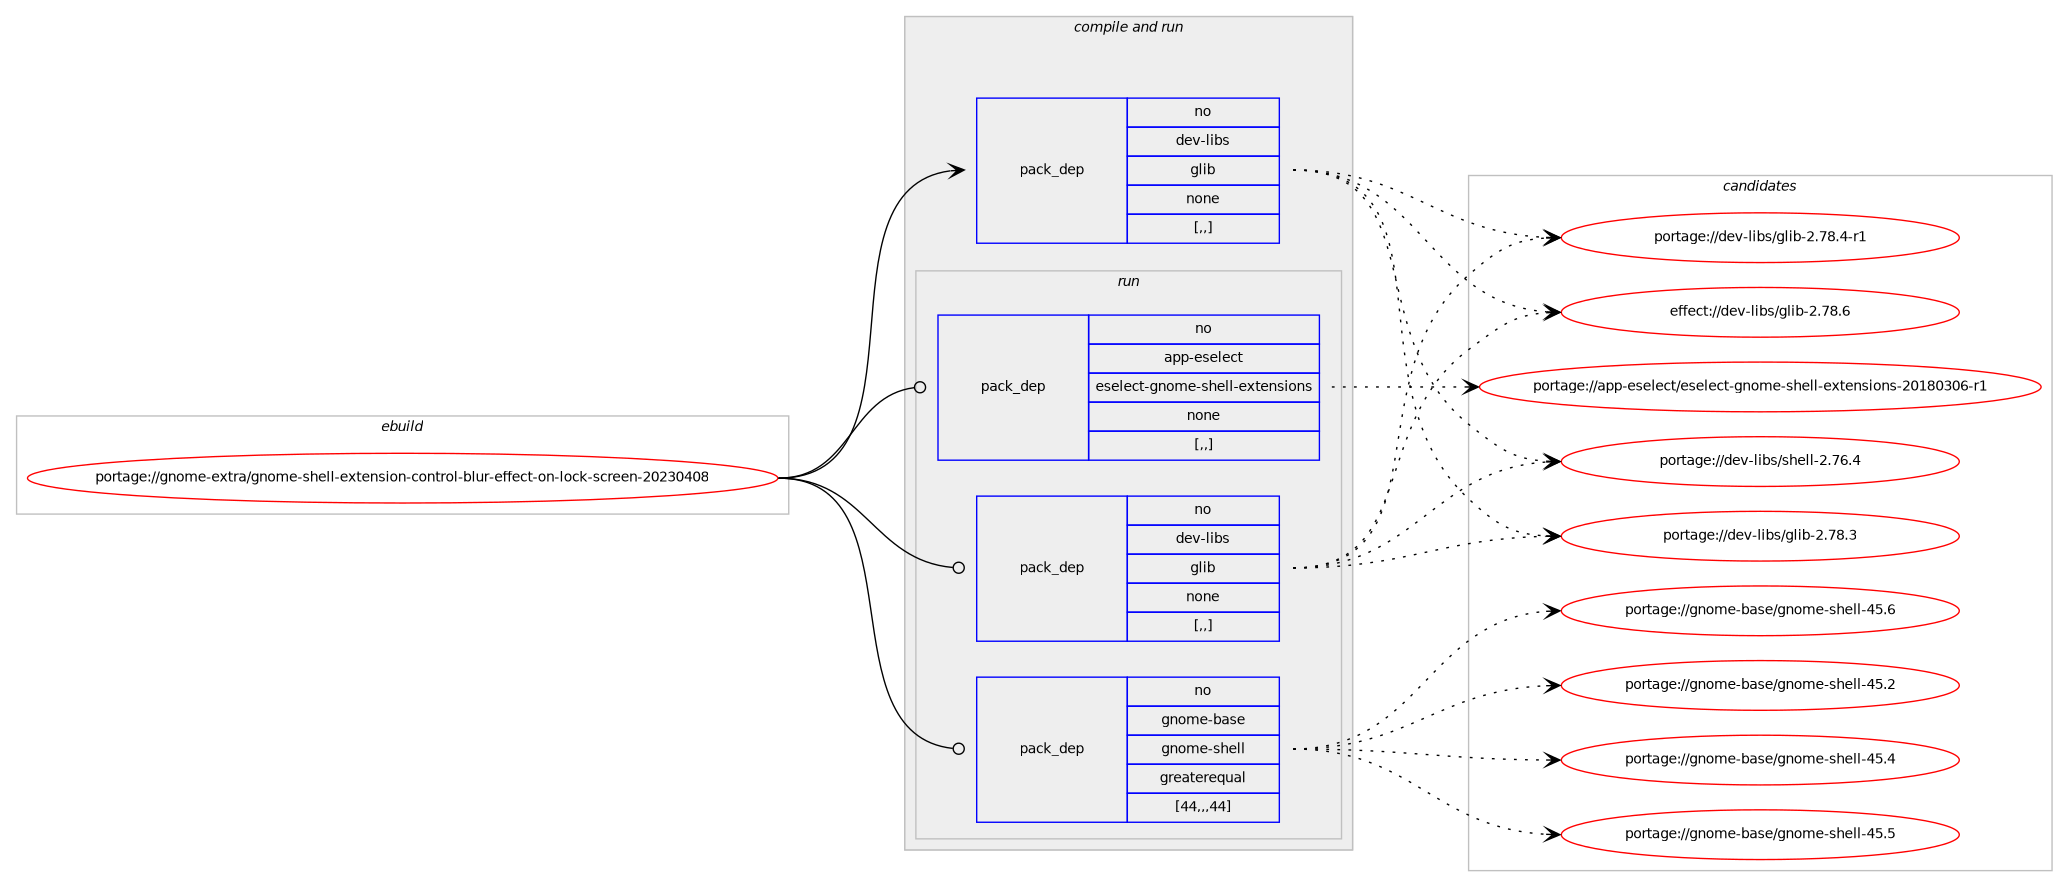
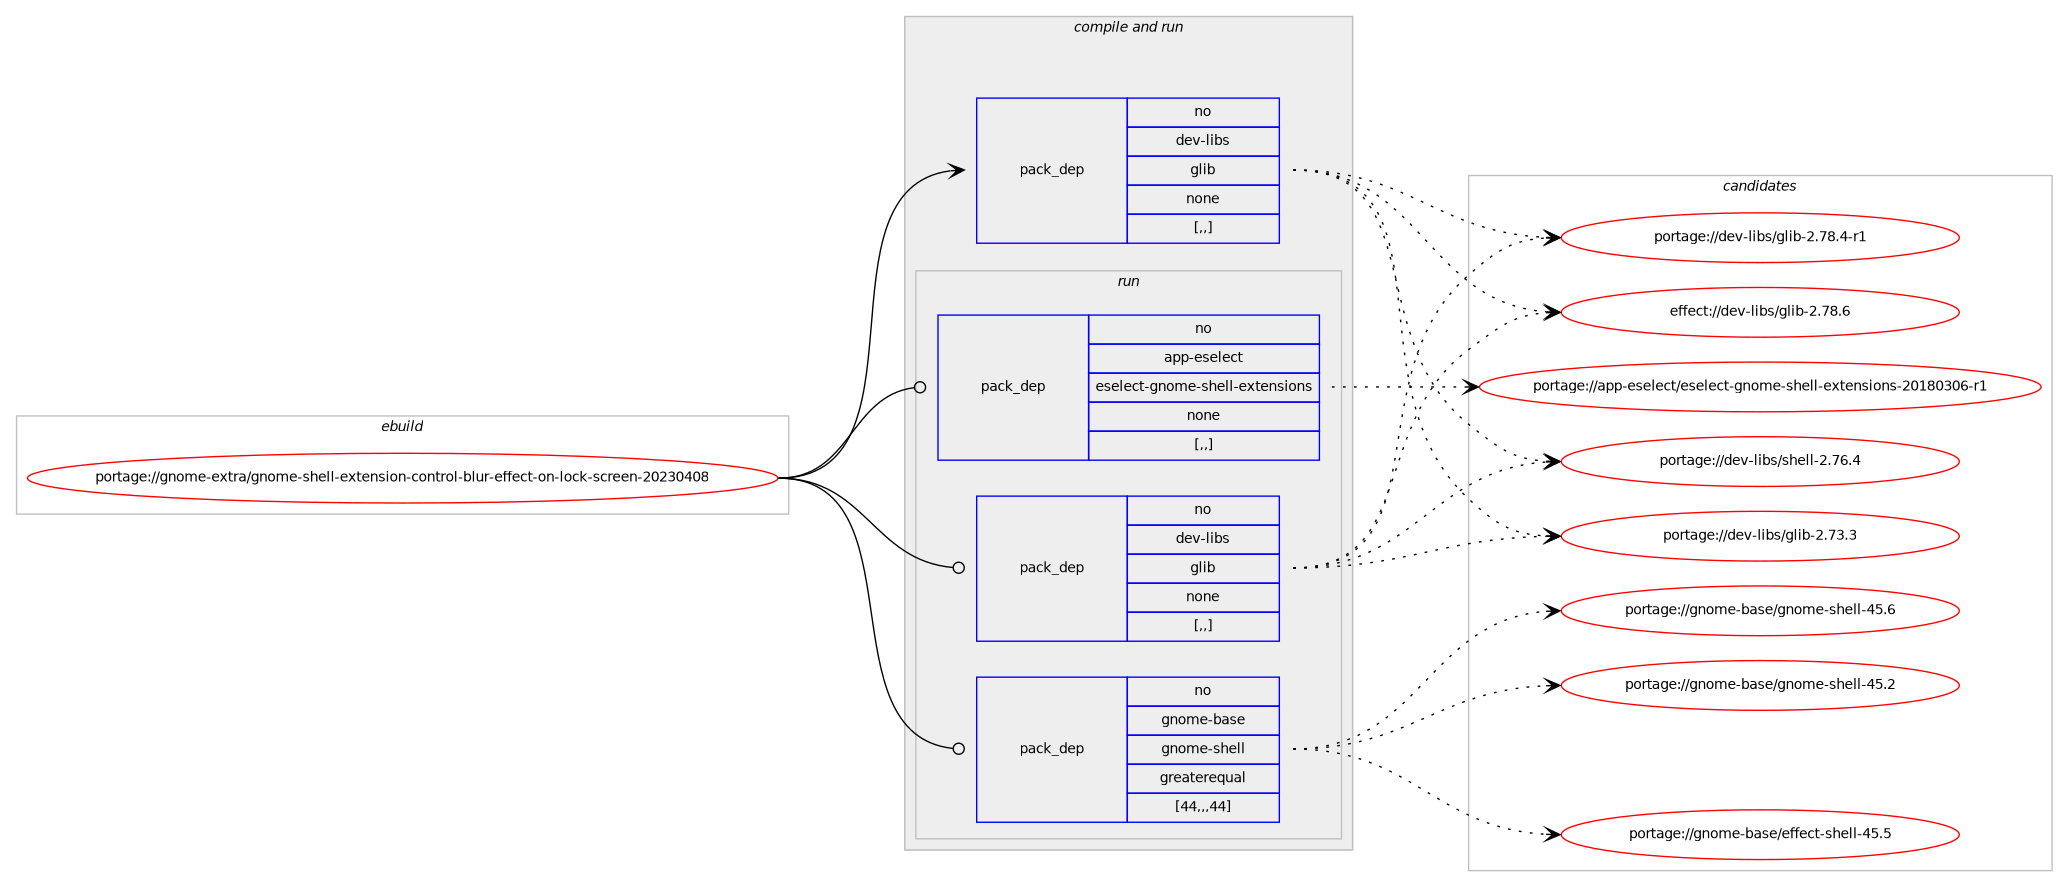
node "portage://dev-libs/glib-2.78.3": label "portage://dev-libs/glib-2.78.3" -> "portage://dev-libs/glib-2.73.3"
node "portage://gnome-base/gnome-shell-45.4": removed
node "portage://gnome-base/gnome-shell-45.5": label "portage://gnome-base/gnome-shell-45.5" -> "portage://gnome-base/effect-shell-45.5"
